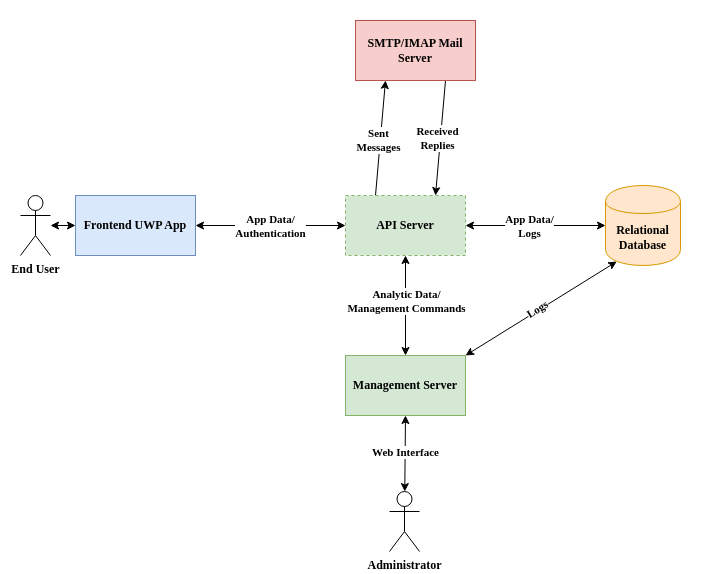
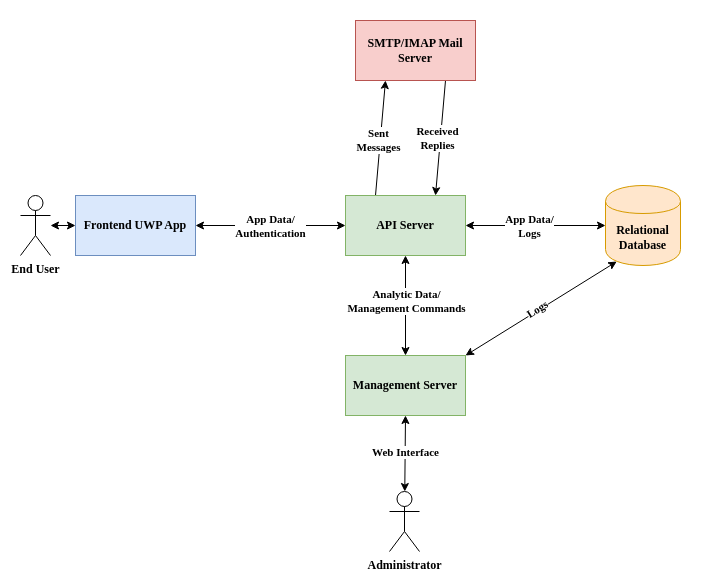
node "API Server": style dashed -> solid
